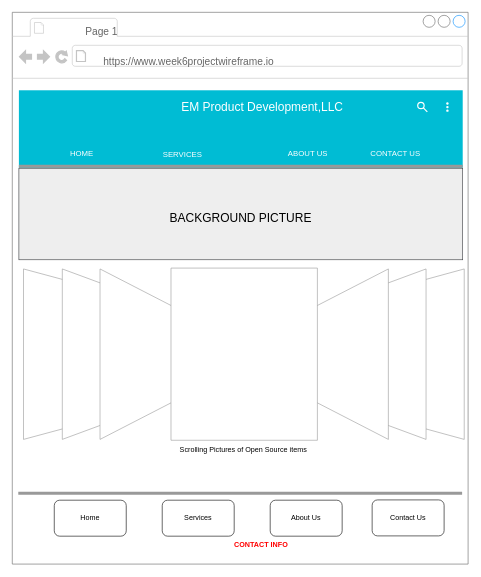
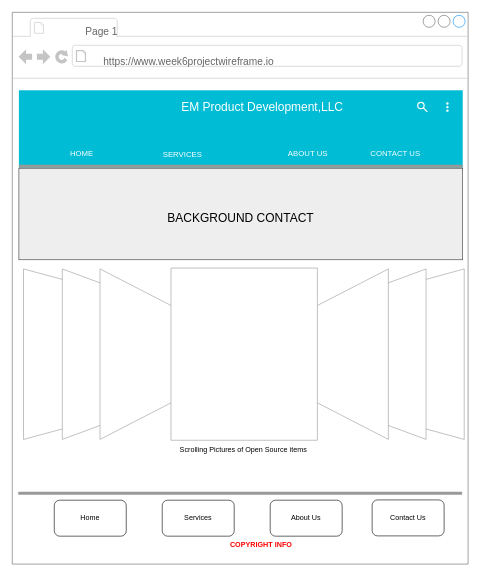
node "BACKGROUND PICTURE": label "BACKGROUND PICTURE" -> "BACKGROUND CONTACT"
node "CONTACT INFO": label "CONTACT INFO" -> "COPYRIGHT INFO"
